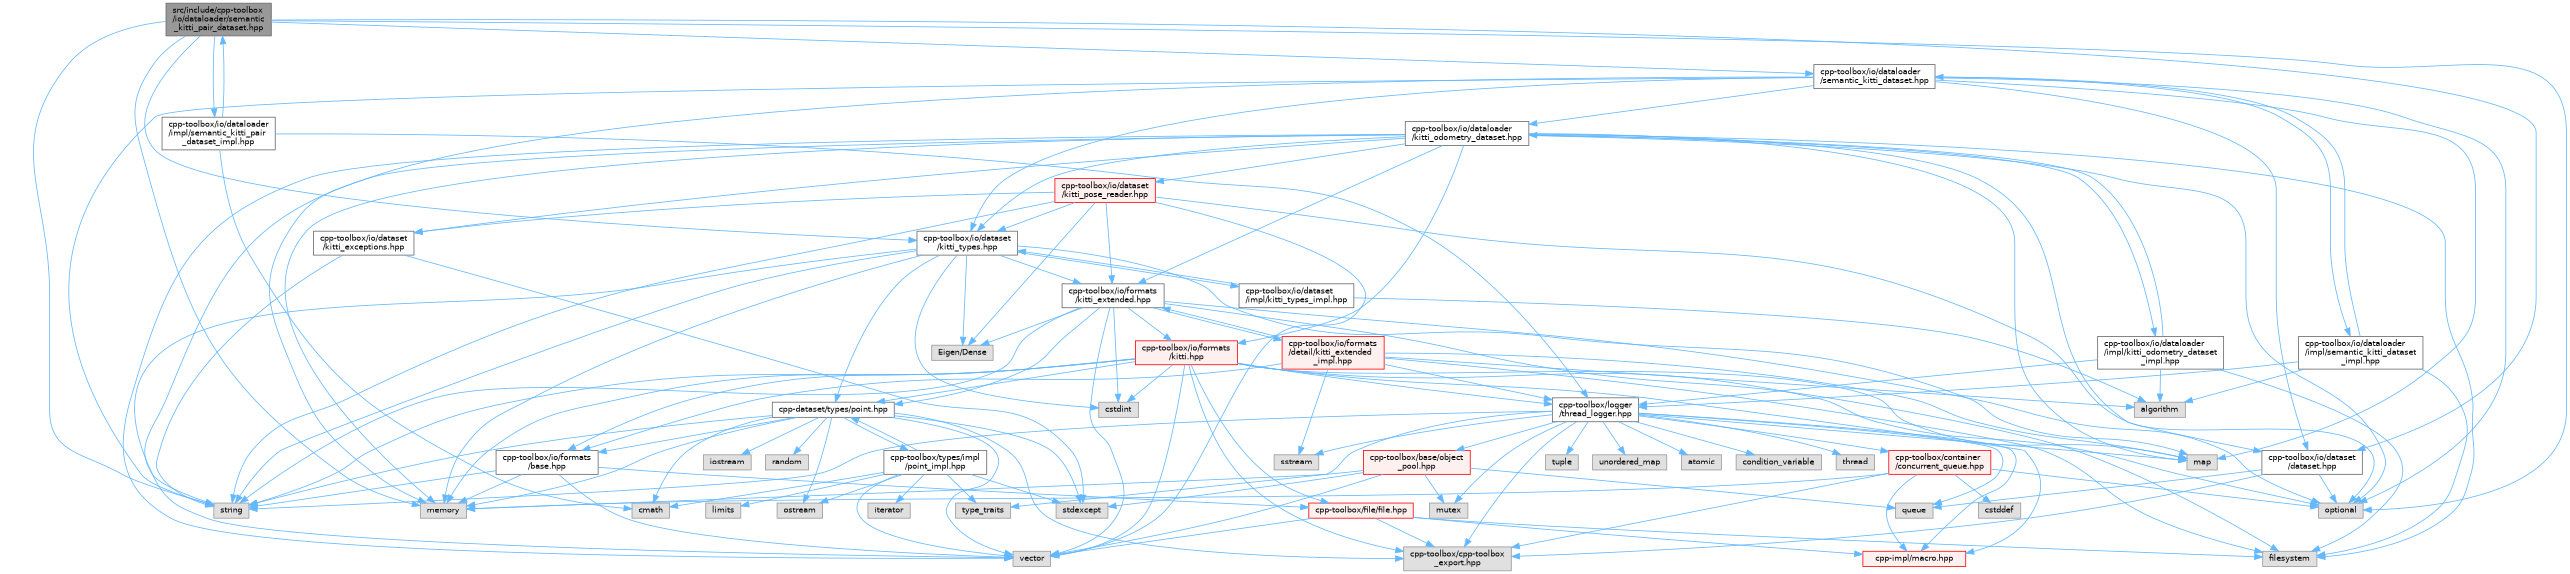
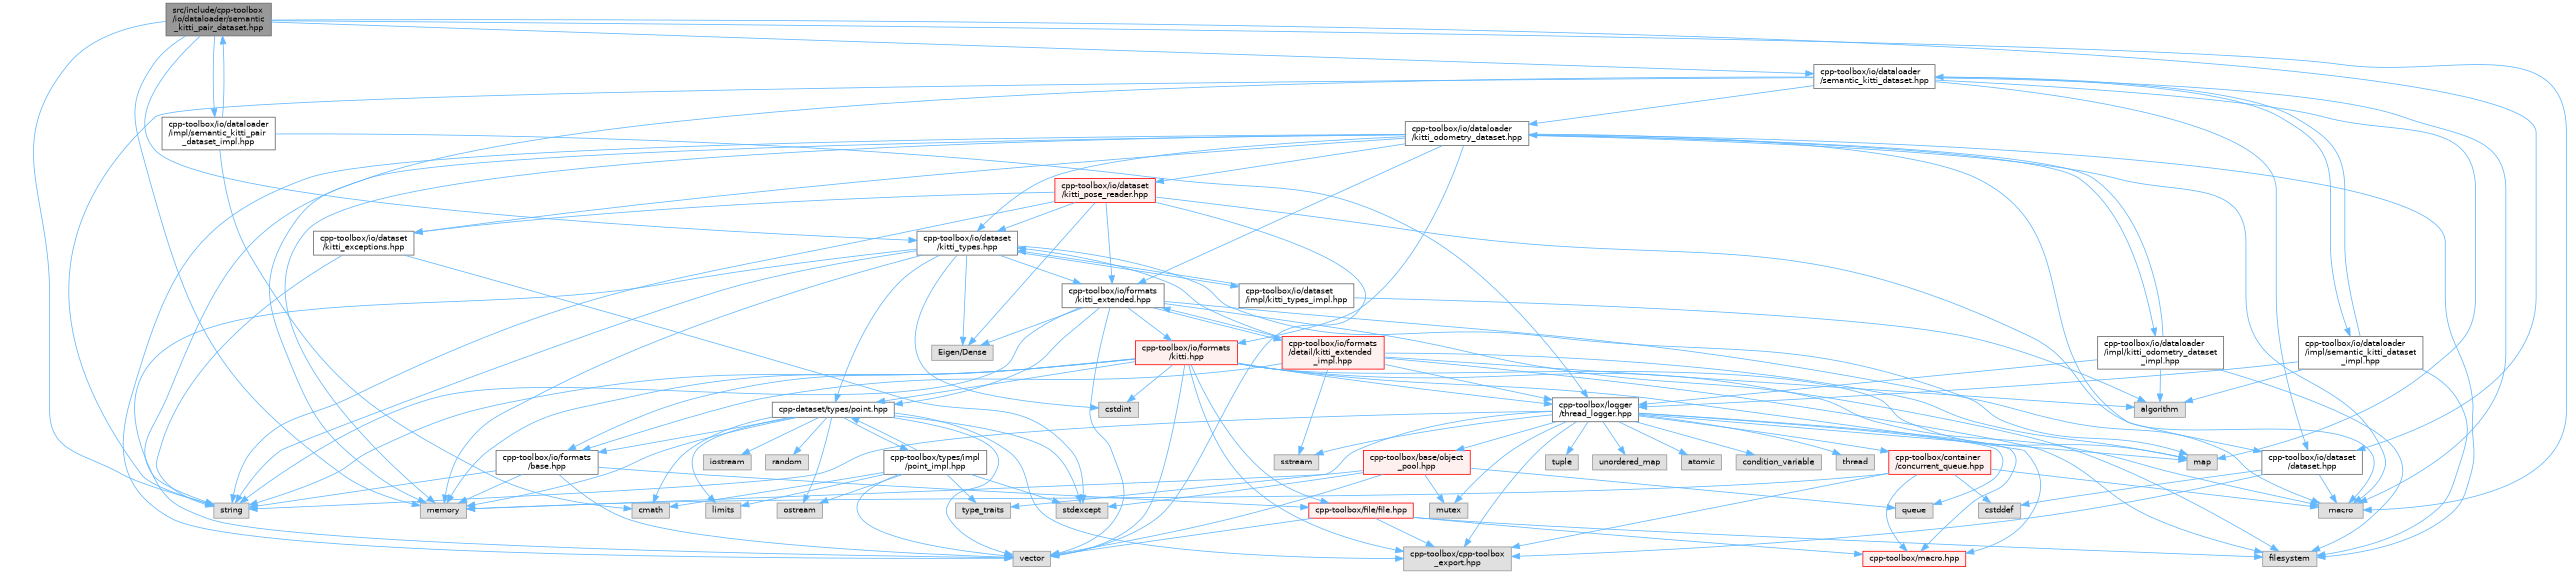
edge "cpp-toolbox/io/dataloader /semantic_kitti_dataset.hpp" -> "cpp-toolbox/io/dataset /kitti_types.hpp": now "cpp-toolbox/io/formats /detail/kitti_extended _impl.hpp" -> "cpp-toolbox/io/dataset /kitti_types.hpp"
edge "cpp-toolbox/io/dataloader /kitti_odometry_dataset.hpp" -> "map": removed
edge "cpp-toolbox/io/formats /kitti_extended.hpp" -> "cstdint": removed
edge "cpp-dataset/types/point.hpp" -> "string": now "cpp-dataset/types/point.hpp" -> "limits"
edge "cpp-toolbox/io/dataset /dataset.hpp" -> "queue": now "cpp-toolbox/io/dataset /dataset.hpp" -> "cstddef"
node "iterator": removed
node "optional": label "optional" -> "macro"
node "cpp-impl/macro.hpp": label "cpp-impl/macro.hpp" -> "cpp-toolbox/macro.hpp"
